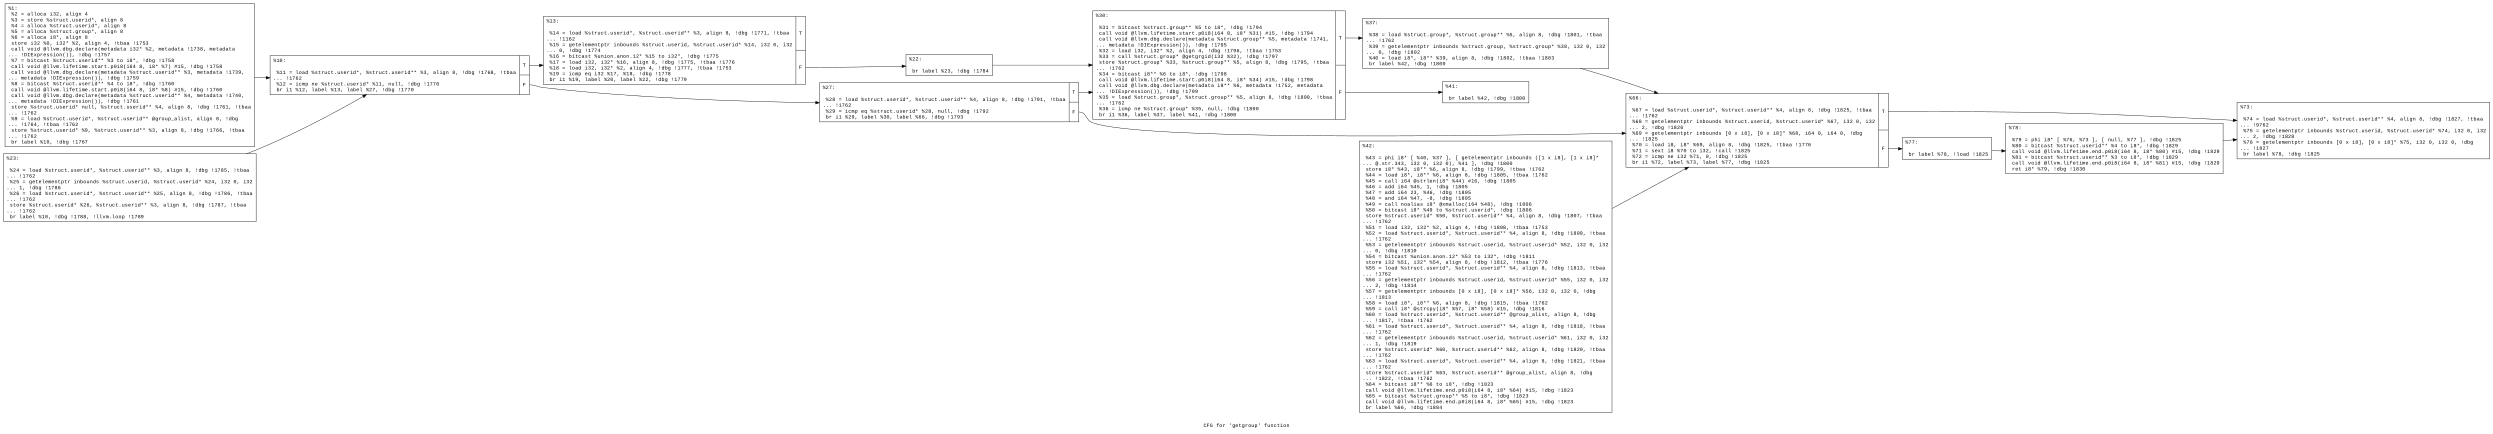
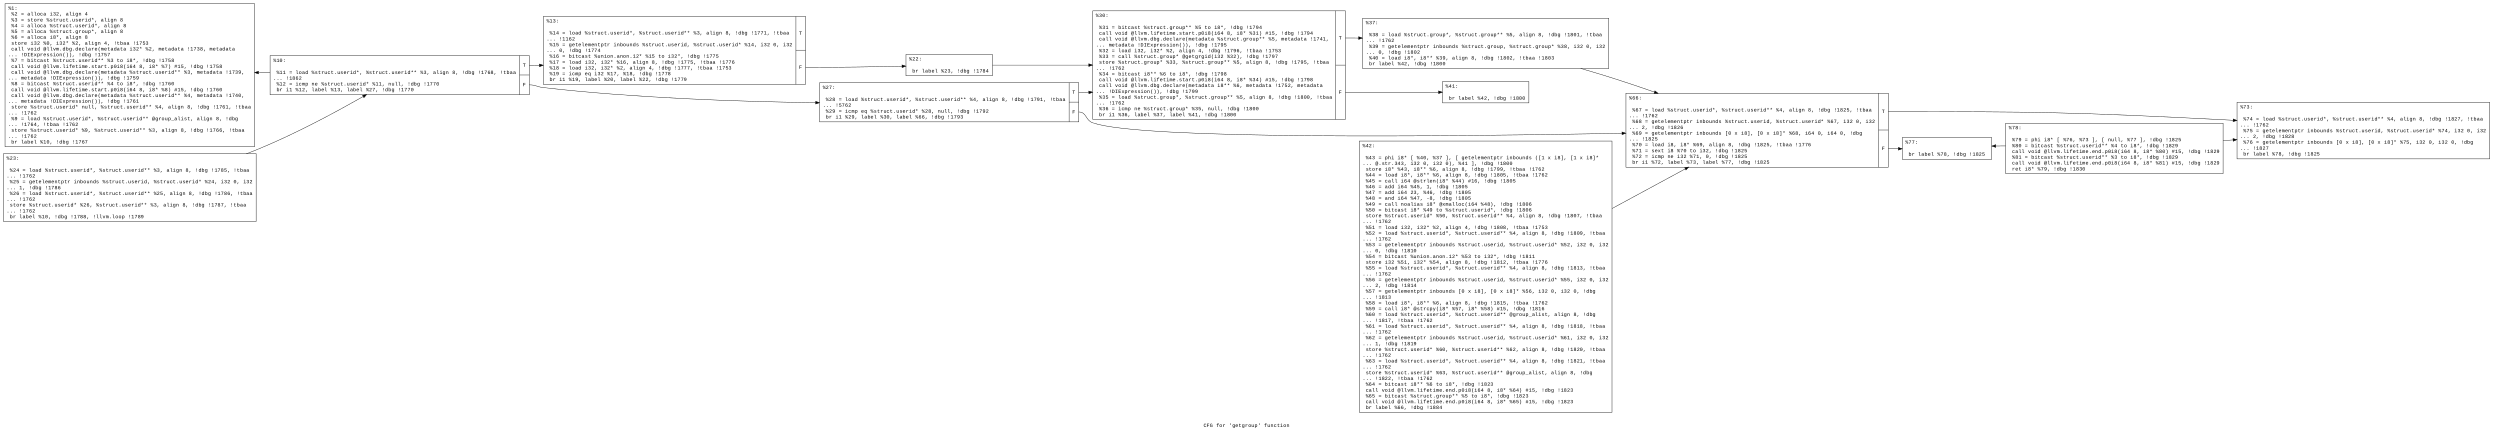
edge "%1:" -> "%10:": reversed
node "%10:": text "... !1762" -> "... !1862"
node "%27:": text "... !1762" -> "... !5762"
node "%73:": text "... !9762" -> "... !1762"
node "%66:": text "%71 = sext i8 %70 to i32, !call !1825" -> "%71 = sext i8 %70 to i32, !dbg !1825"
edge "%77:" -> "%78:": reversed
node "%77:": text "br label %78, !load !1825" -> "br label %78, !dbg !1825"
